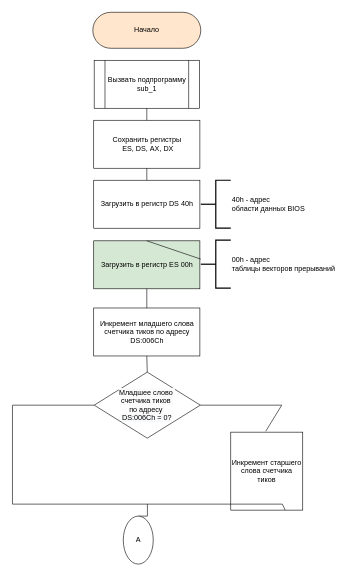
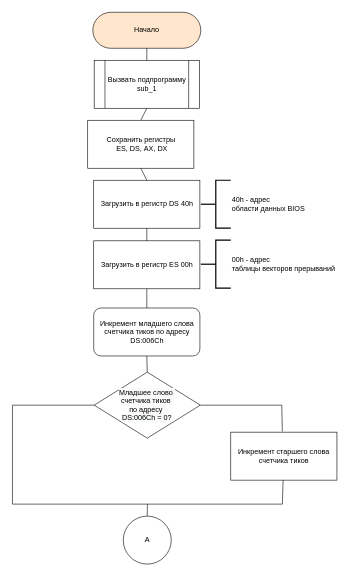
edge "Начало" -- "Вызвать подпрограмму sub_1": added
node "Сохранить регистры ES, DS, AX, DX": moved (147, 144) -> (141, 144)
edge "00h - адрес таблицы векторов прерываний" -- "Загрузить в регистр ES 00h": now "Загрузить в регистр DS 40h" -- "Загрузить в регистр ES 00h"
node "Загрузить в регистр ES 00h": fillcolor #d5e8d4 -> #ffffff
node "Инкремент младшего слова счетчика тиков по адресу DS:006Ch": shape rectangle -> rounded rectangle
node "Инкремент старшего слова счетчика тиков": size 72x78 -> 106x48
node "A": size 30x48 -> 48x48
